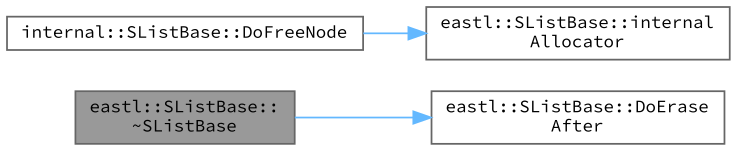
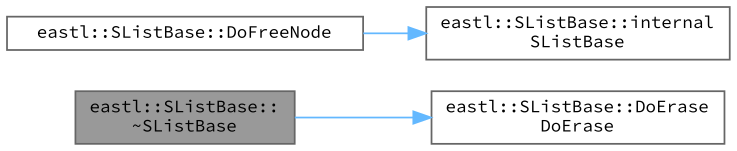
node "internal::SListBase::DoFreeNode": label "internal::SListBase::DoFreeNode" -> "eastl::SListBase::DoFreeNode"
node "eastl::SListBase::internal Allocator": label "eastl::SListBase::internal Allocator" -> "eastl::SListBase::internal SListBase"
node "eastl::SListBase::DoErase After": label "eastl::SListBase::DoErase After" -> "eastl::SListBase::DoErase DoErase"
